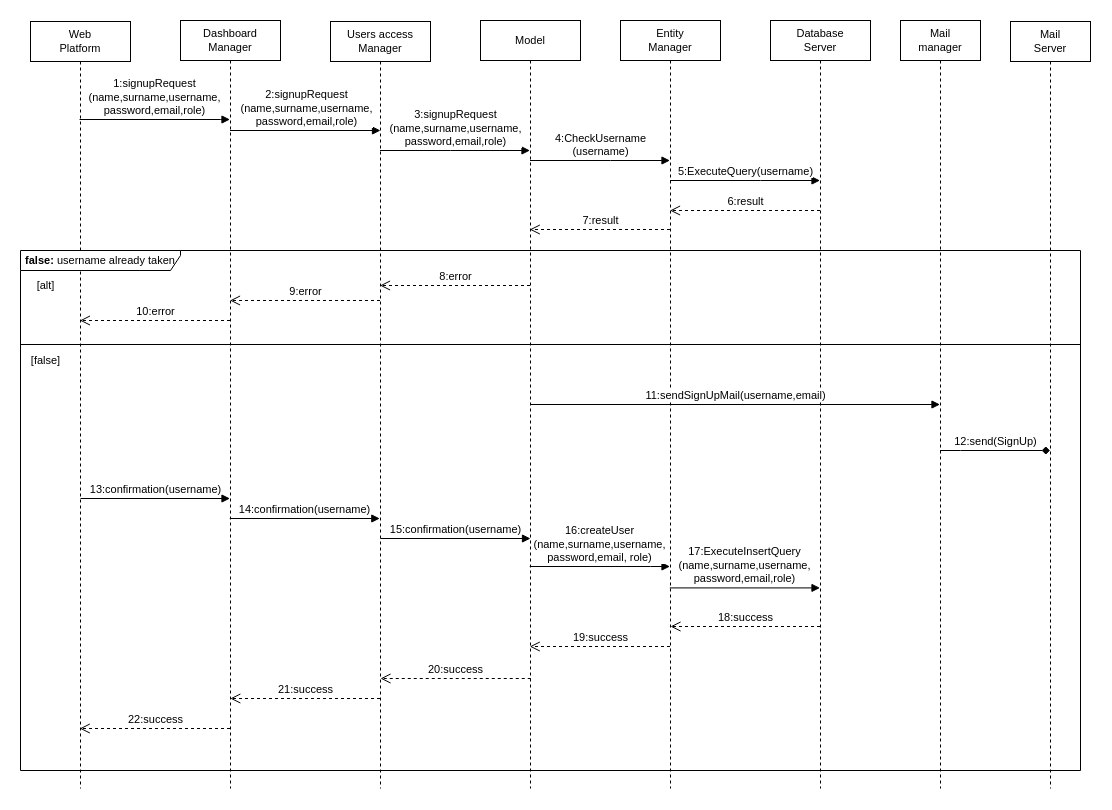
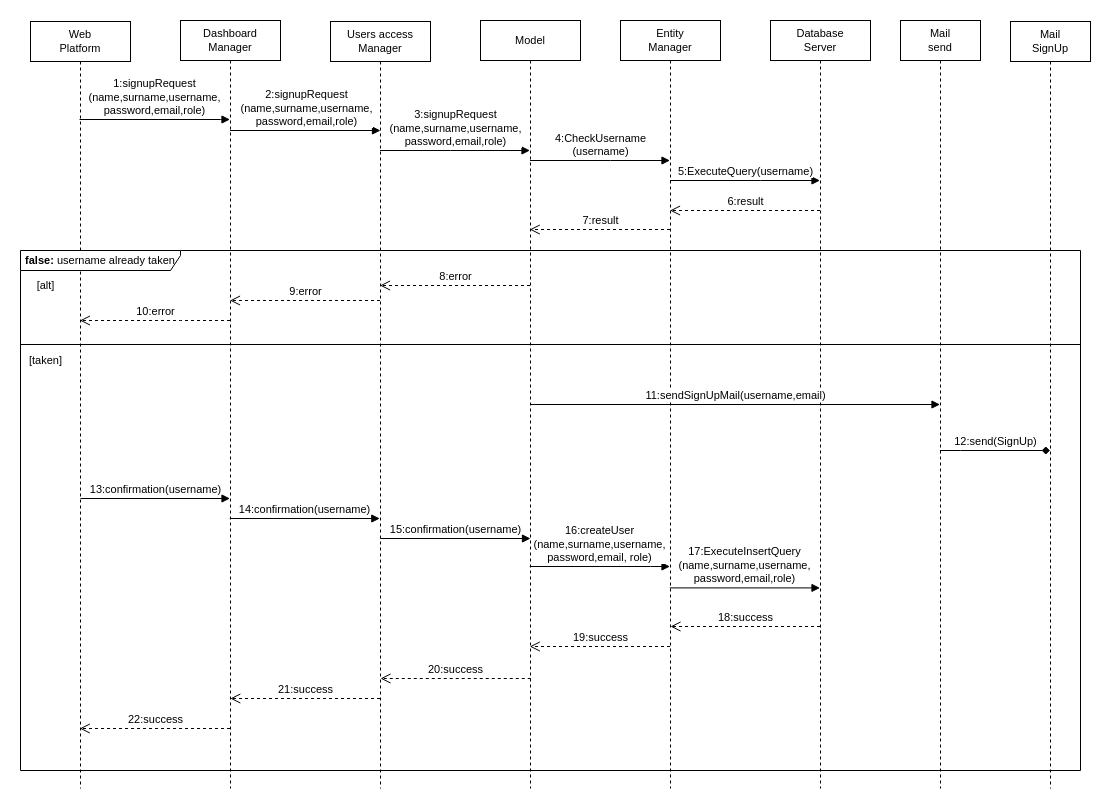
node "Mailmanager": label "Mailmanager" -> "Mailsend"
node "MailServer": label "MailServer" -> "MailSignUp"
node "[false]": label "[false]" -> "[taken]"
